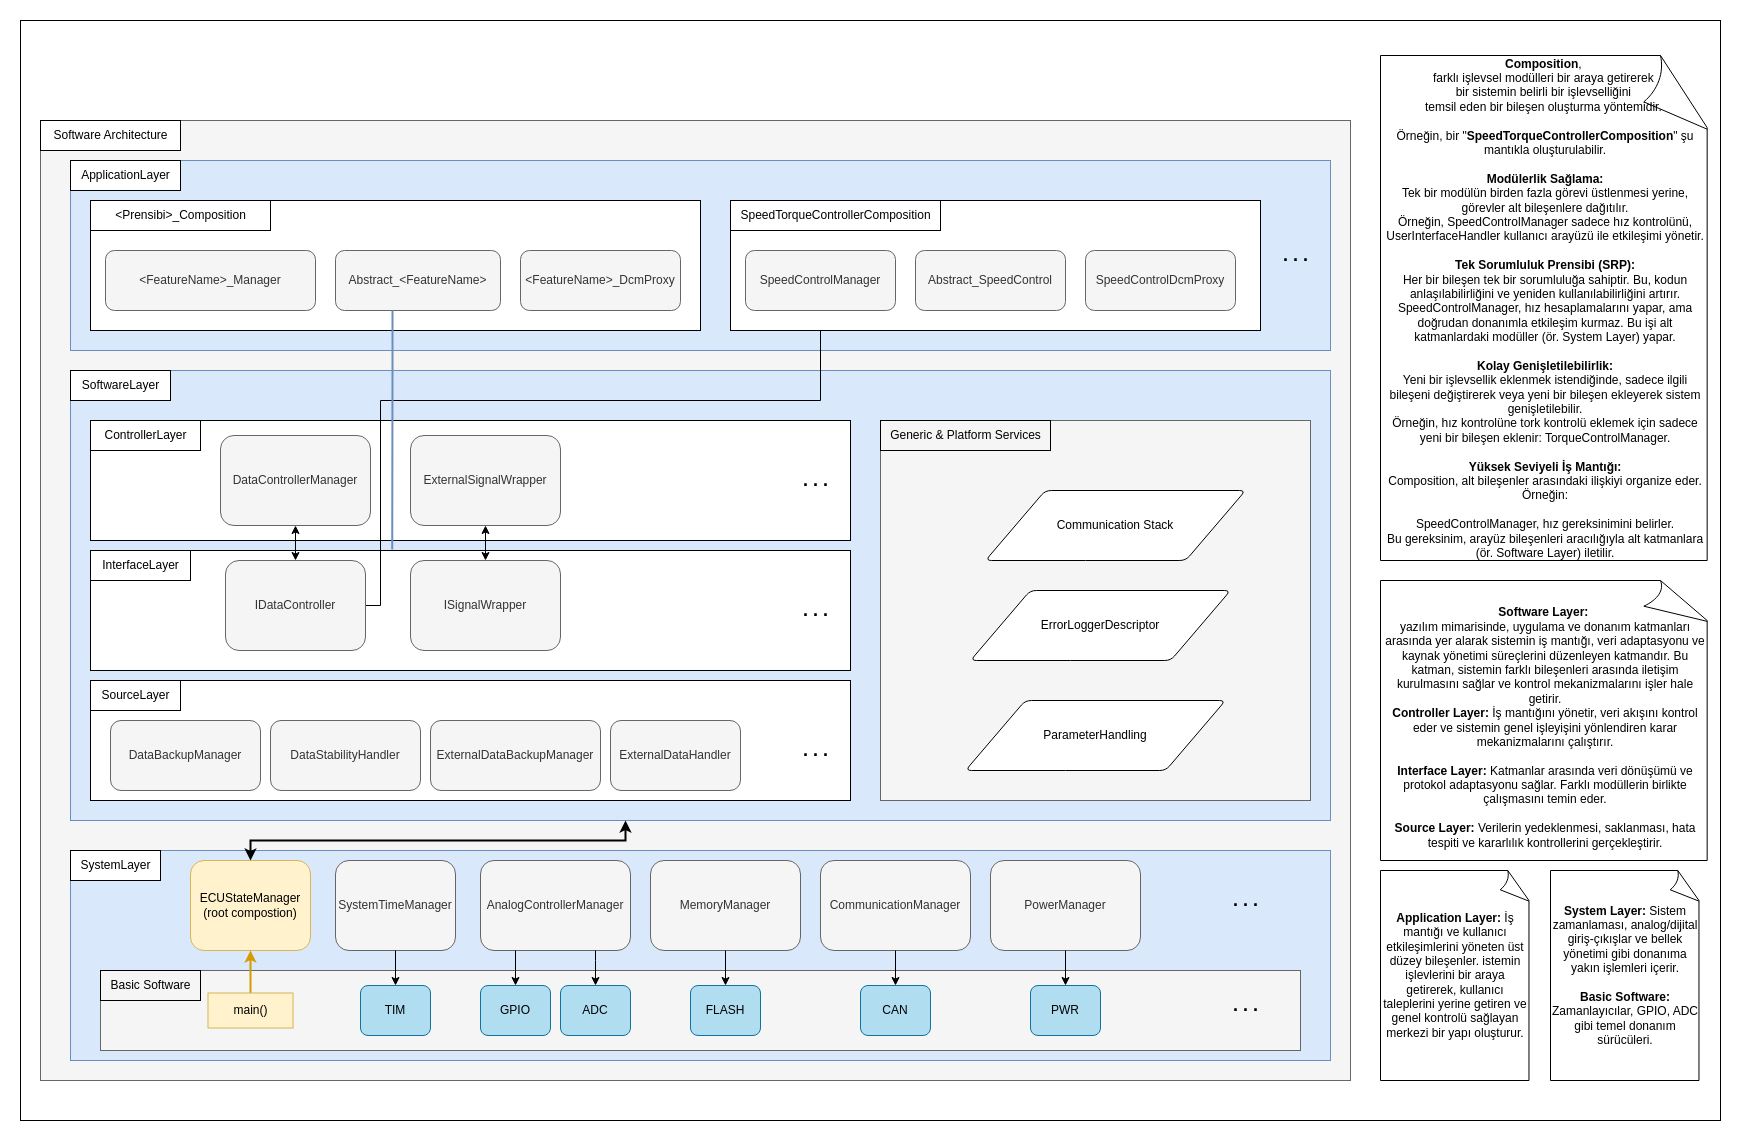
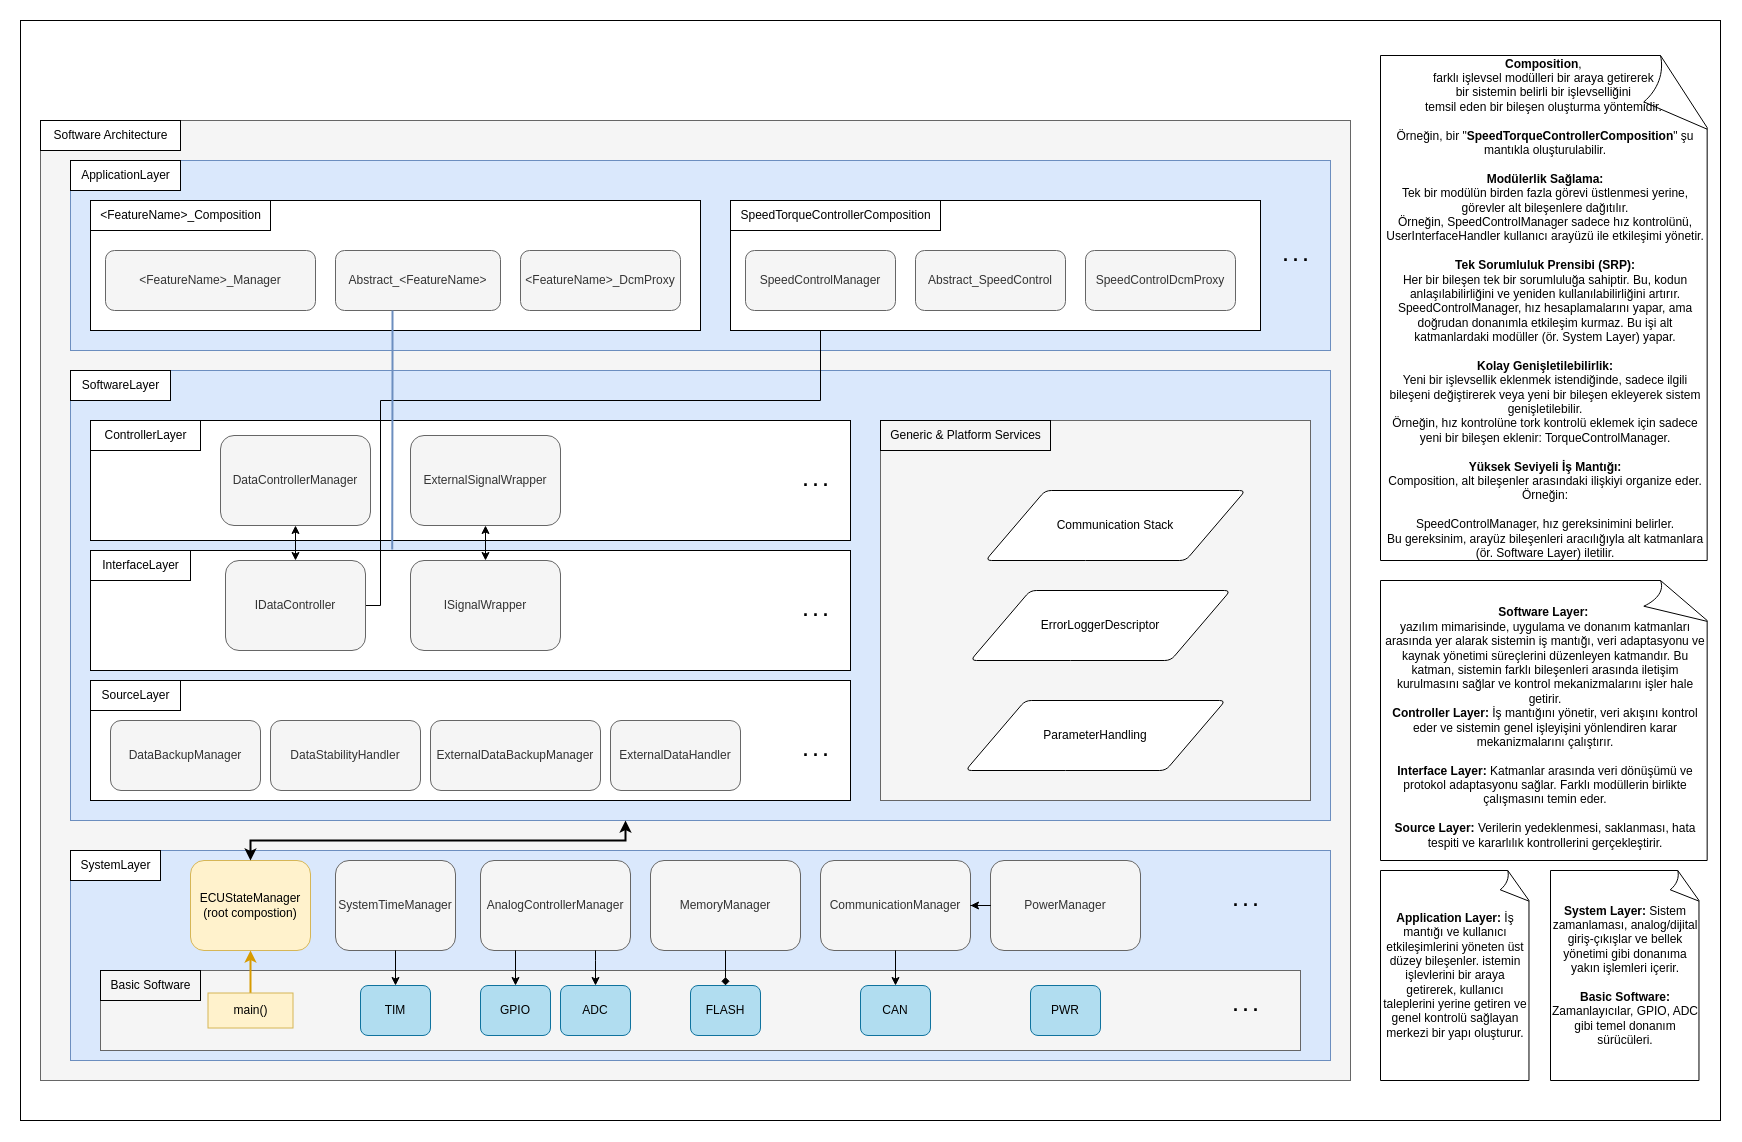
node "<Prensibi>_Composition": label "<Prensibi>_Composition" -> "<FeatureName>_Composition"
edge "PowerManager" -> "PWR": now "PowerManager" -> "CommunicationManager"
edge "MemoryManager" -> "FLASH": arrowhead classic -> diamond
